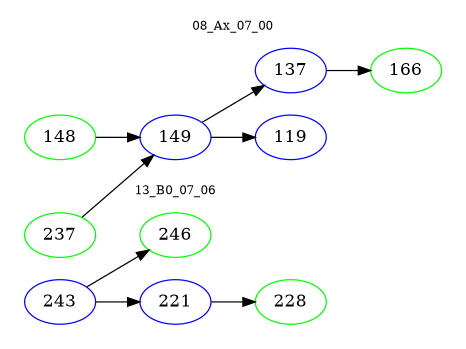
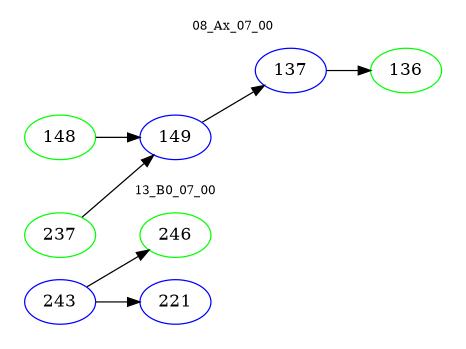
node "166": label "166" -> "136"
node "119": removed
cluster "13_B0_07_06": label "13_B0_07_06" -> "13_B0_07_00"
node "228": removed
